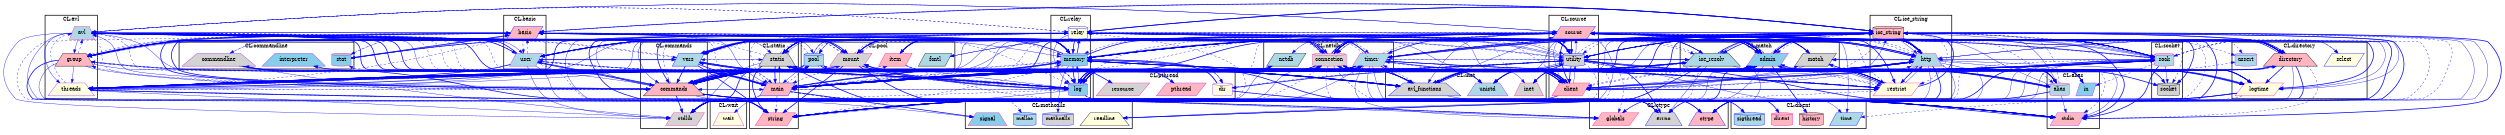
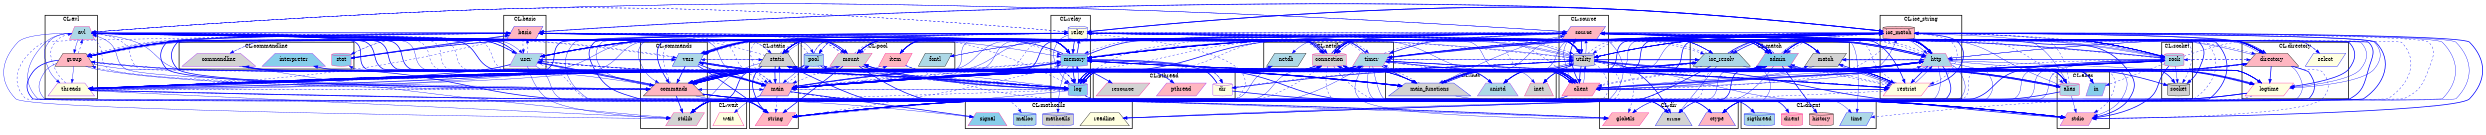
node "ice_string": label "ice_string" -> "ice_match"
node "assert": removed
node "avl_functions": label "avl_functions" -> "main_functions"
cluster "CL:ctype": label "CL:ctype" -> "CL:dir"
